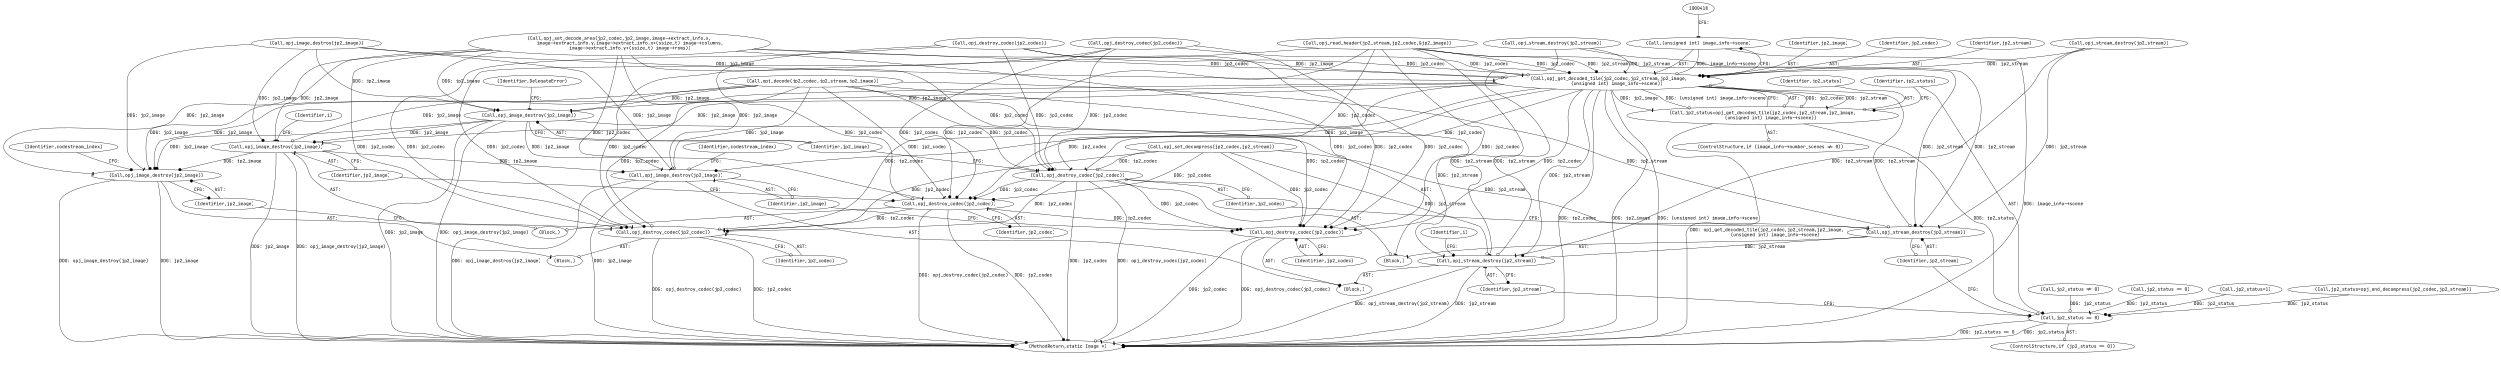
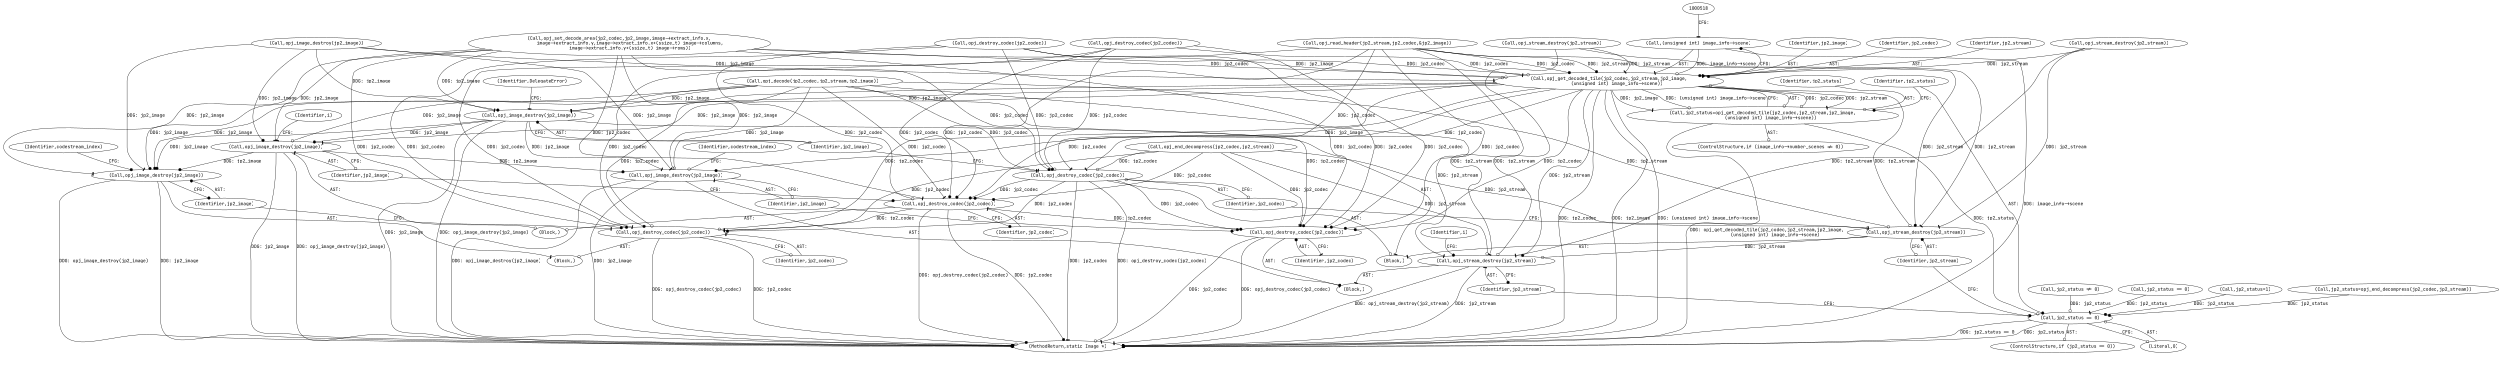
node "1000418": label "1000418" -> "1000518"
node "(Call,opj_set_decompress(jp2_codec,jp2_stream))": label "(Call,opj_set_decompress(jp2_codec,jp2_stream))" -> "(Call,opj_end_decompress(jp2_codec,jp2_stream))"
node "(Literal,0)": added
